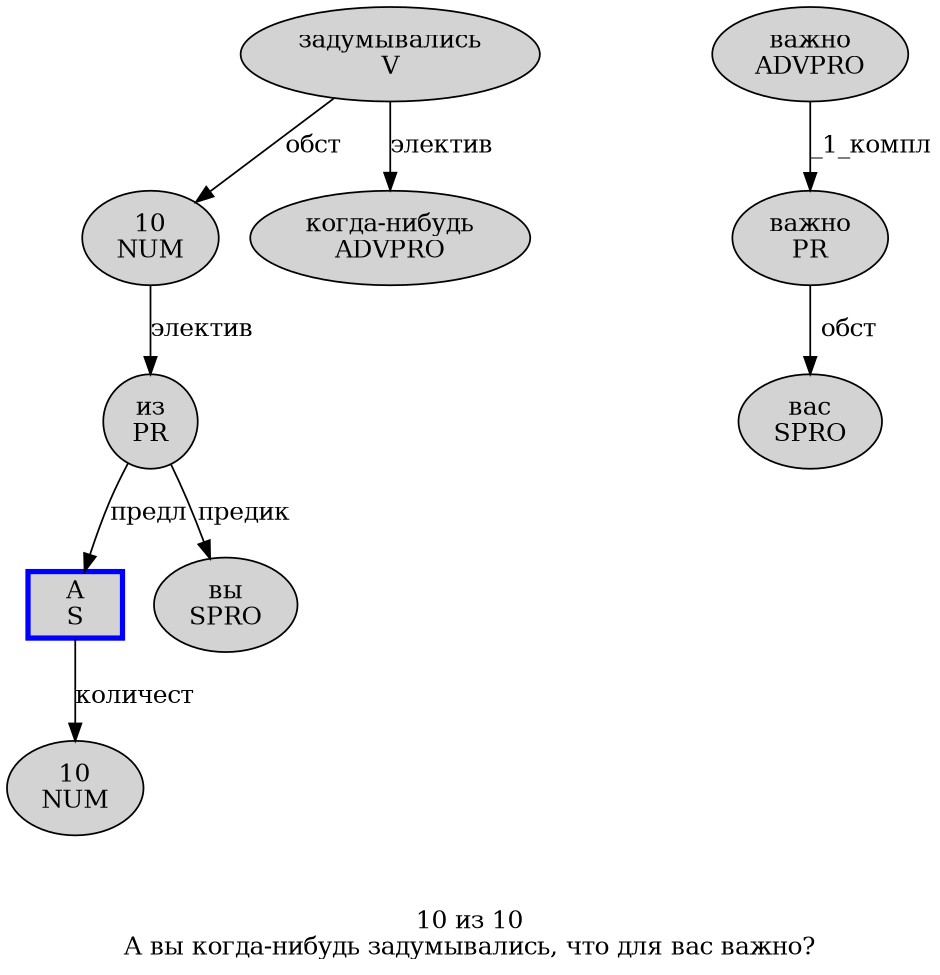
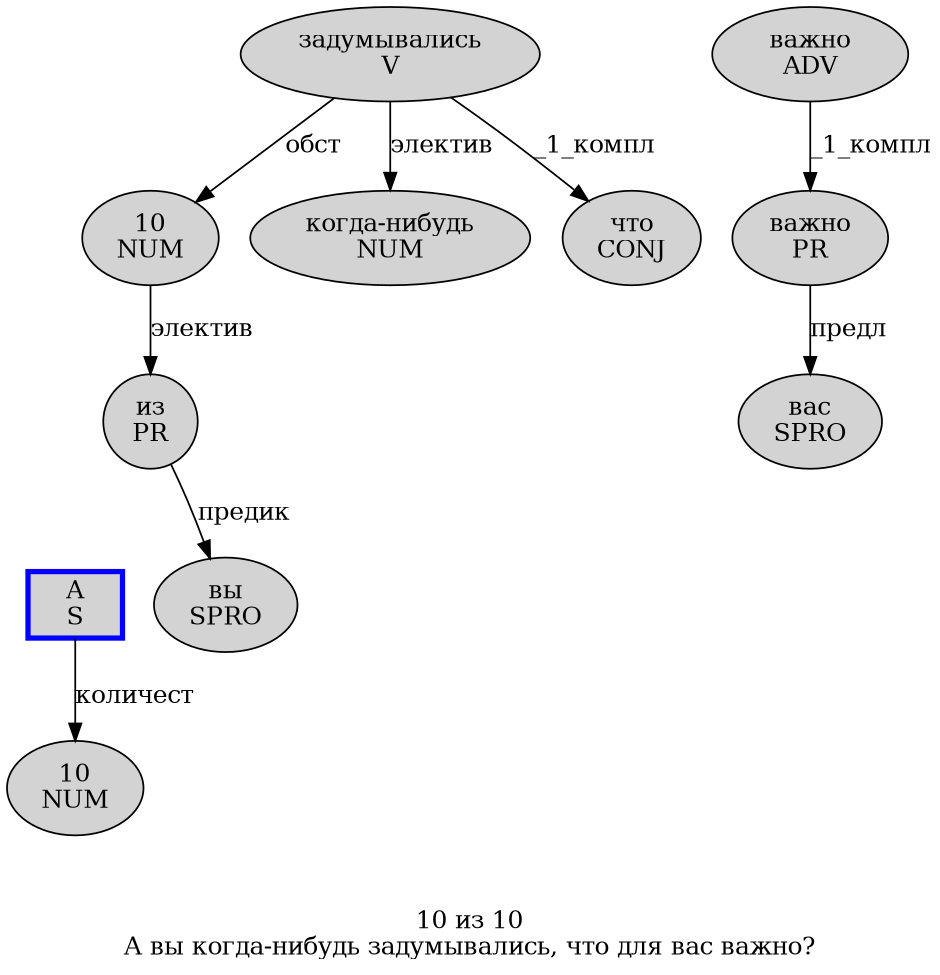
node "важно ADVPRO": label "важно ADVPRO" -> "важно ADV"
node "когда-нибудь ADVPRO": label "когда-нибудь ADVPRO" -> "когда-нибудь NUM"
node "что CONJ": added
edge "важно PR" -> "вас SPRO": label "обст" -> "предл"
edge "из PR" -> "А S": removed, label "предл"
